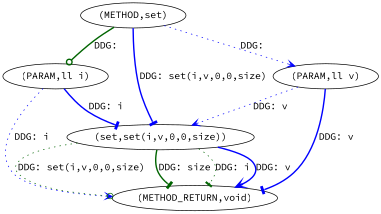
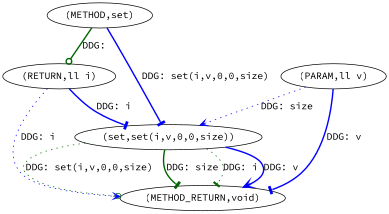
edge "(METHOD,set)" -> "(PARAM,ll v)": removed, label "DDG:"
node "(PARAM,ll i)": label "(PARAM,ll i)" -> "(RETURN,ll i)"
edge "(PARAM,ll v)" -> "(set,set(i,v,0,0,size))": label "DDG: v" -> "DDG: size"
